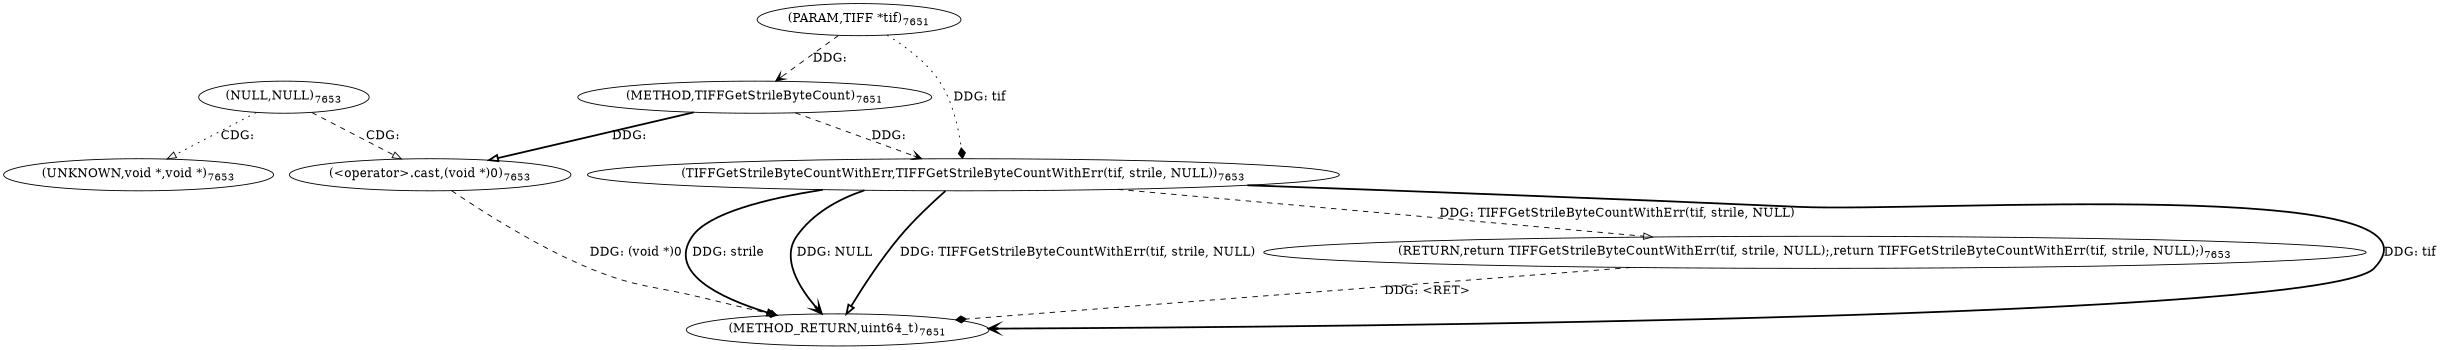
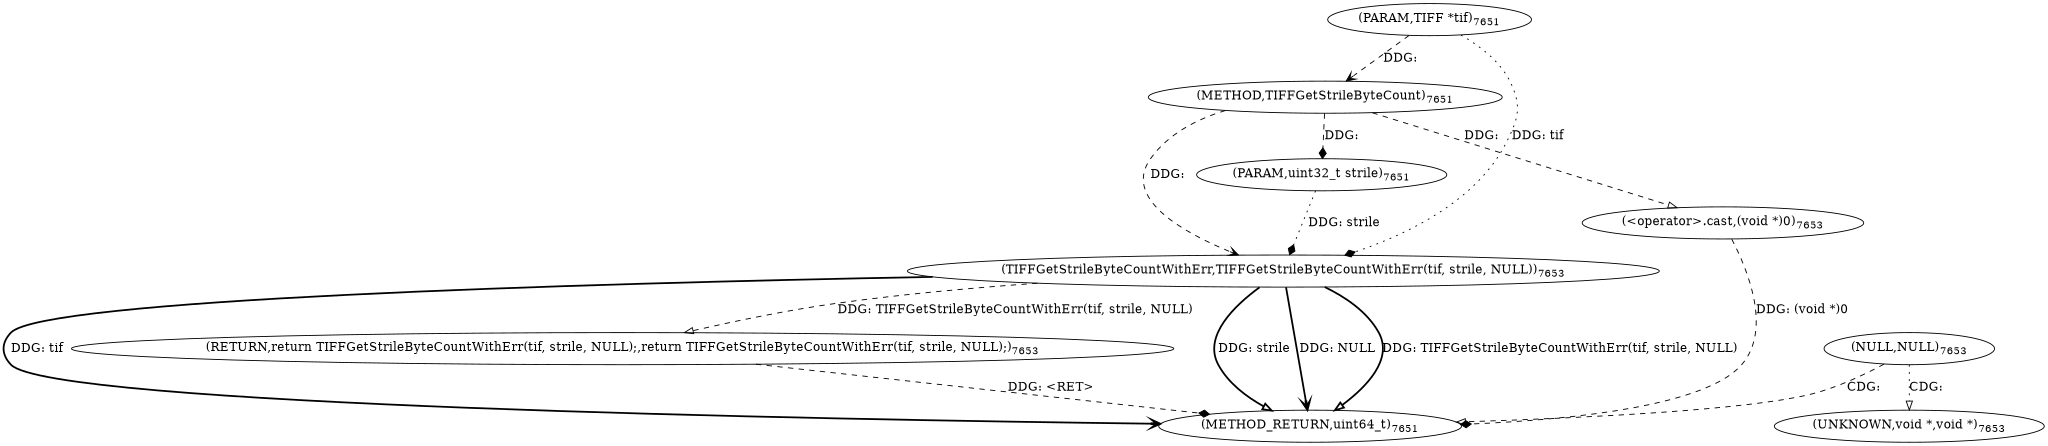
edge "(NULL,NULL)" -> "(<operator>.cast,(void *)0)": now "(NULL,NULL)" -> "(METHOD_RETURN,uint64_t)"
edge "(METHOD,TIFFGetStrileByteCount)" -> "(<operator>.cast,(void *)0)": style bold -> dashed
node "(PARAM,uint32_t strile)": added
